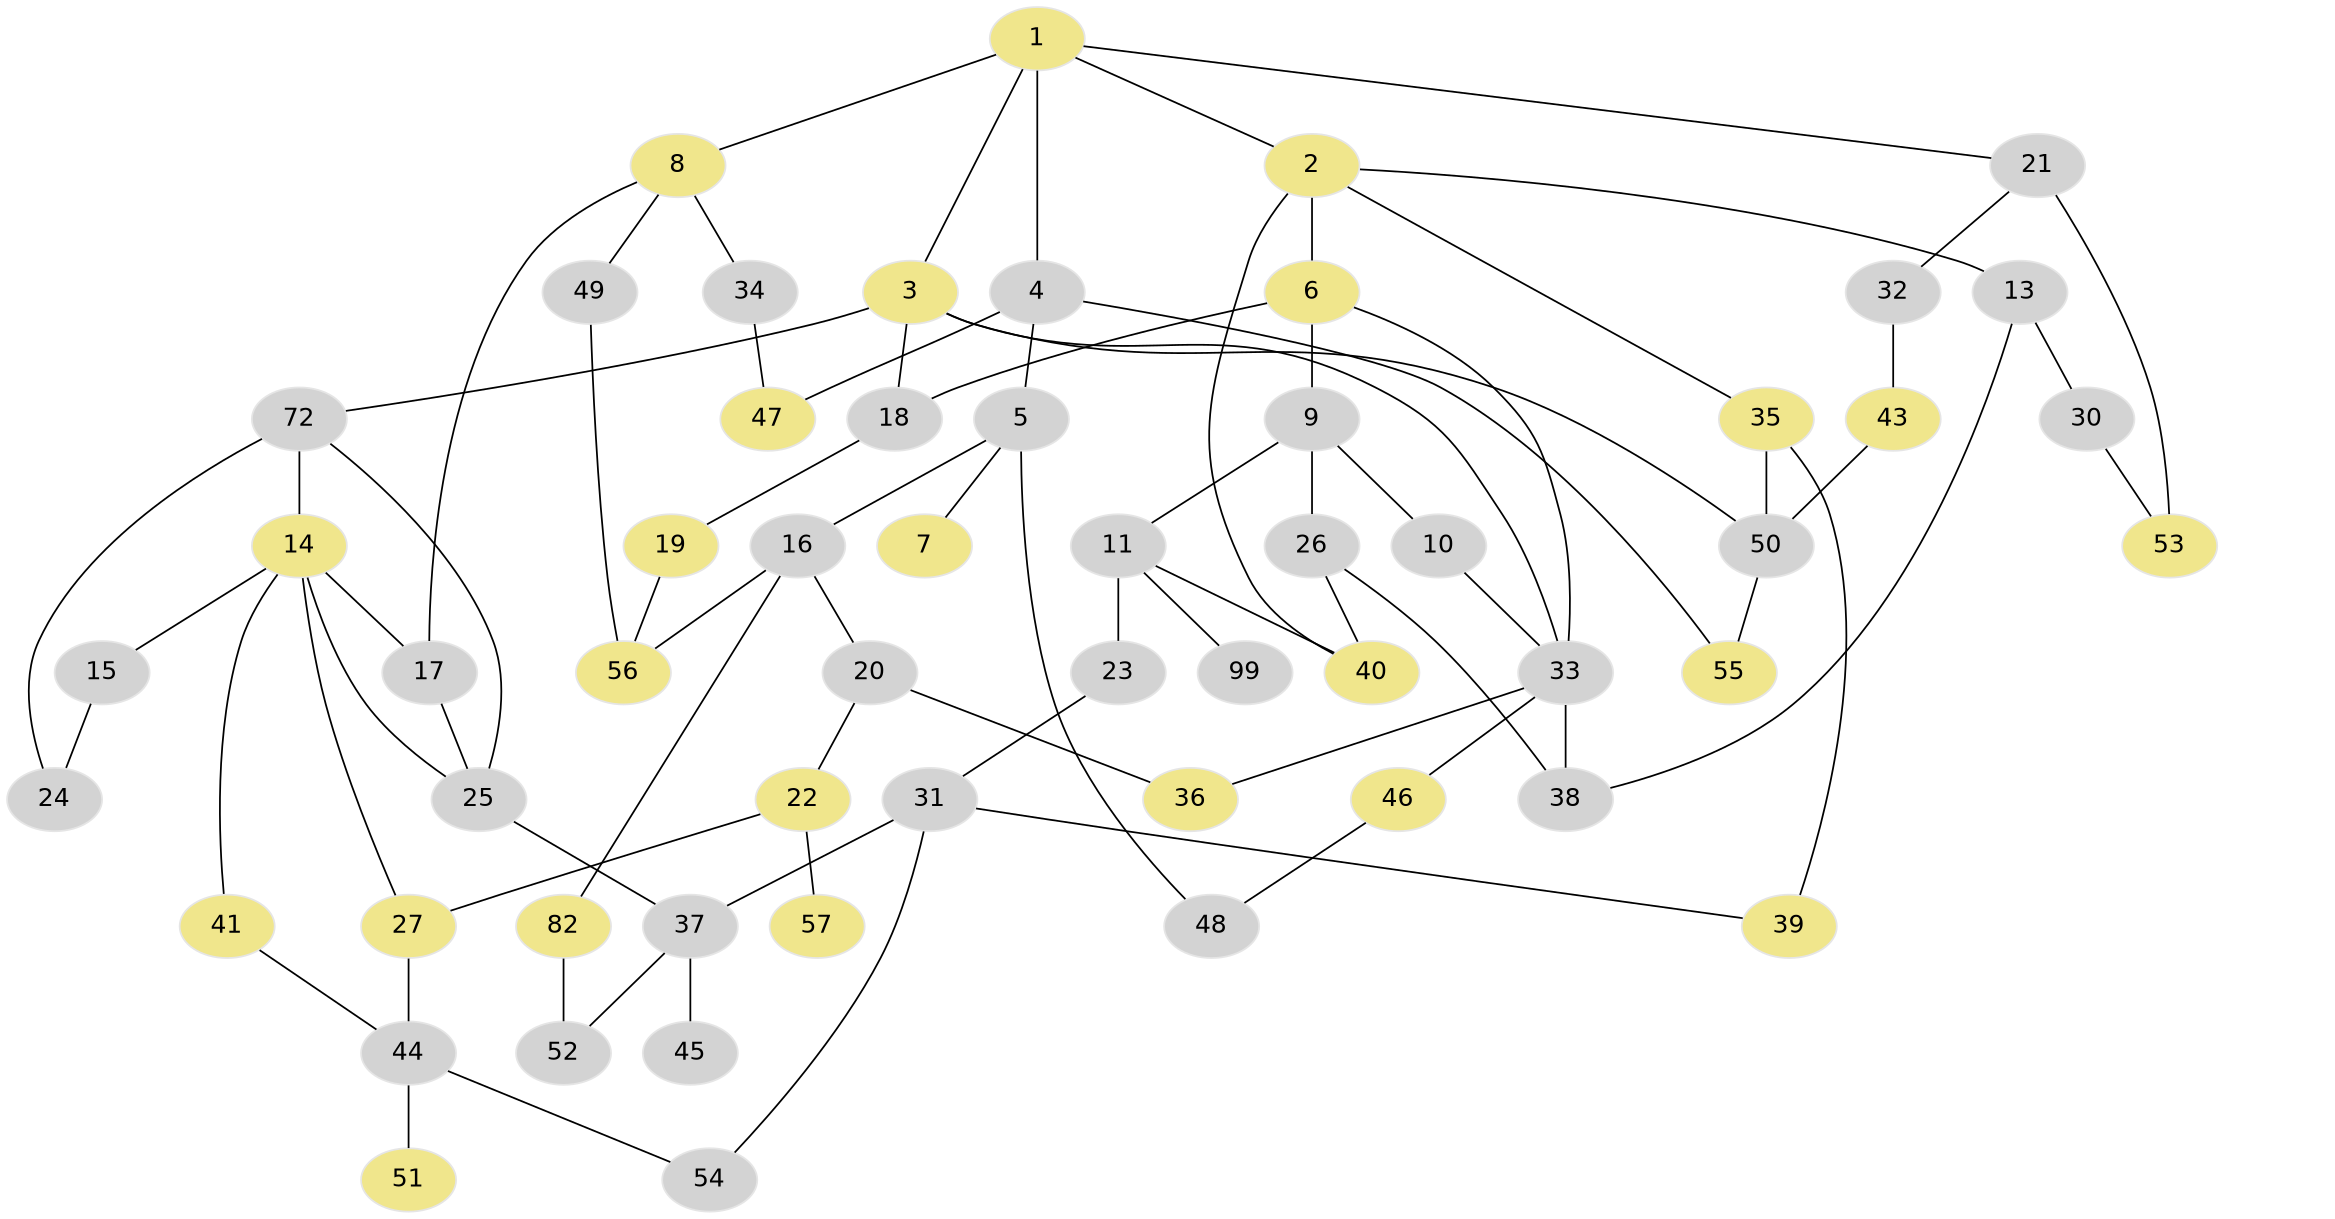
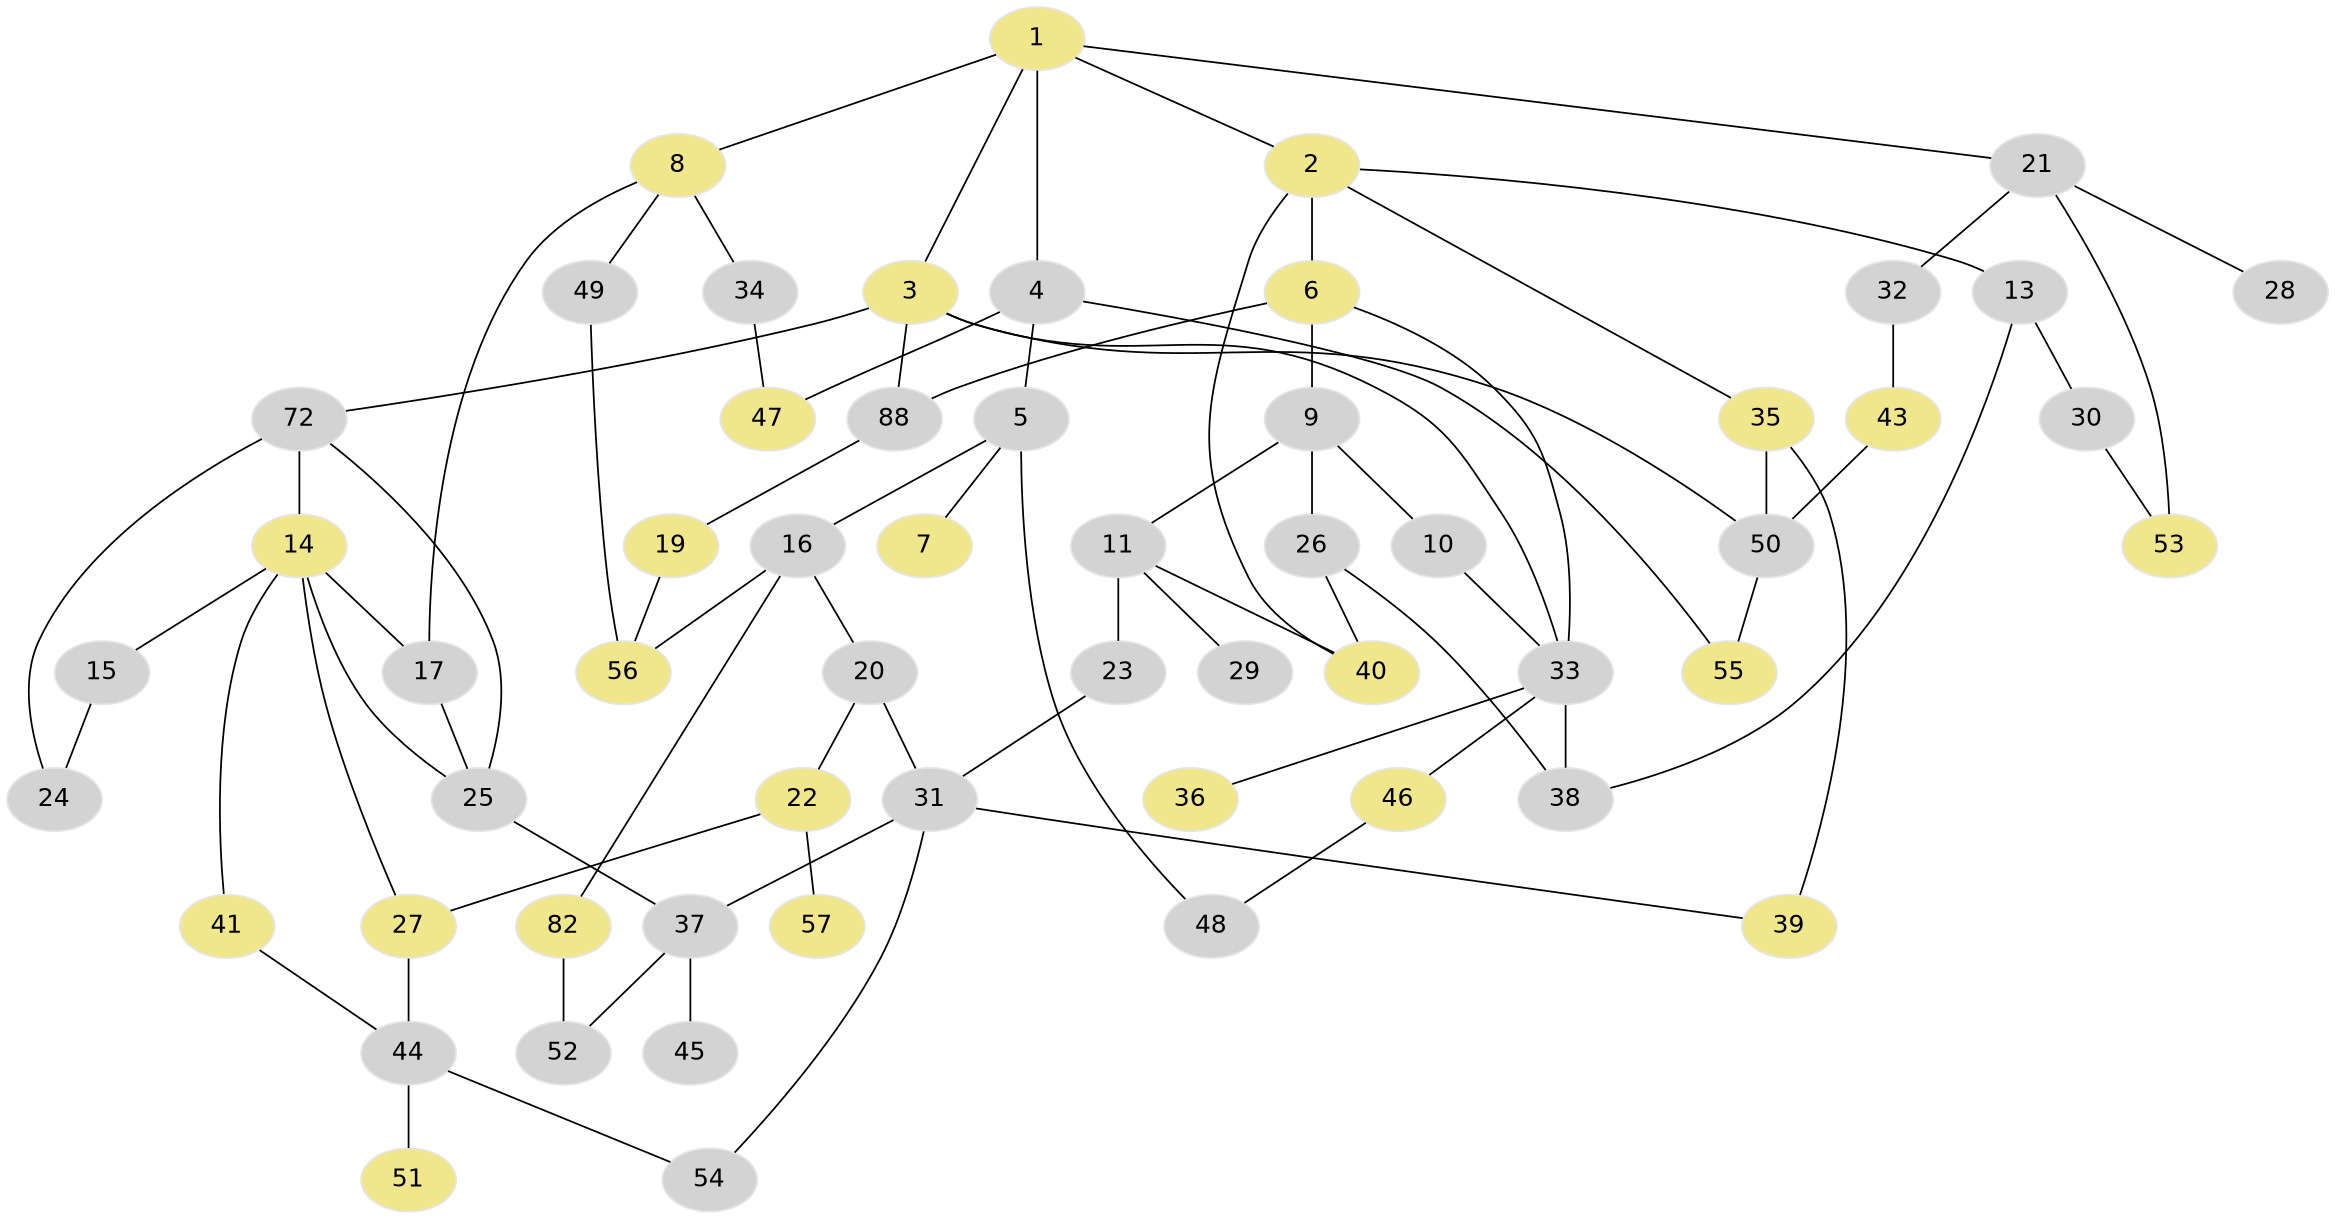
node "28": added
node "18": label "18" -> "88"
node "99": label "99" -> "29"
edge "20" -- "36": now "20" -- "31"
